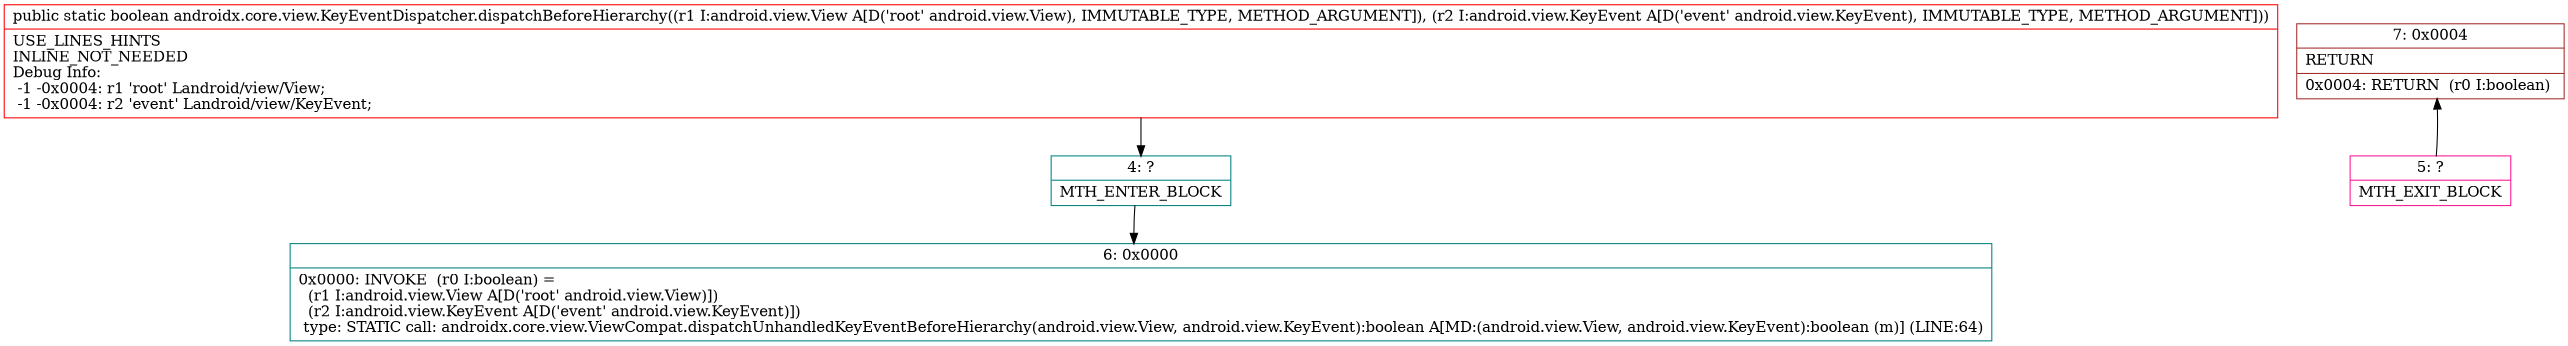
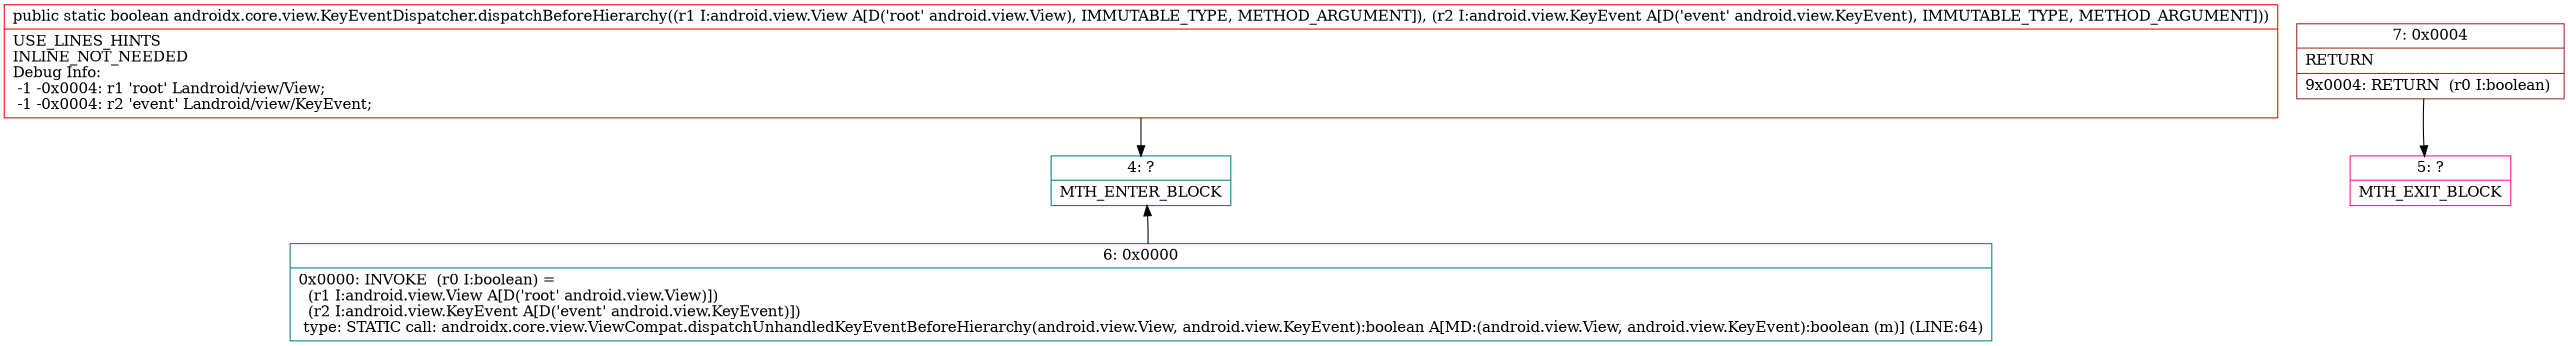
node "7: 0x0004": text "0x0004: RETURN  (r0 I:boolean)" -> "9x0004: RETURN  (r0 I:boolean)"
edge "5: ?" -> "7: 0x0004": reversed
edge "4: ?" -> "6: 0x0000": reversed
